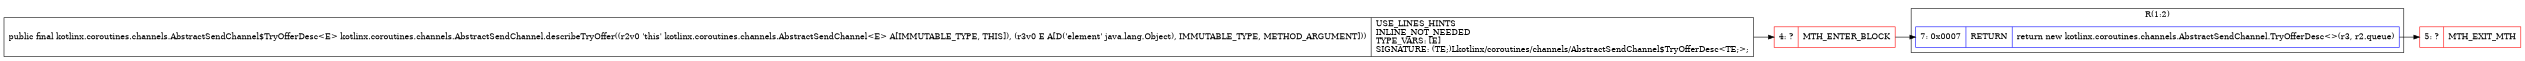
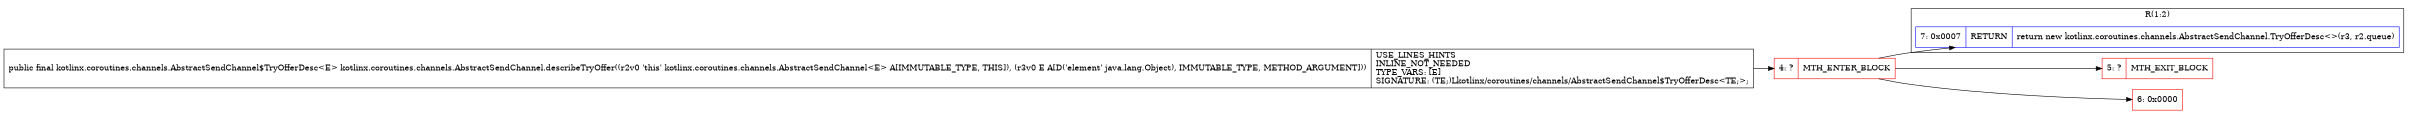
edge "7: 0x0007" -> "5: ?": now "4: ?" -> "5: ?"
node "5: ?": text "MTH_EXIT_MTH" -> "MTH_EXIT_BLOCK"
node "6: 0x0000": added
